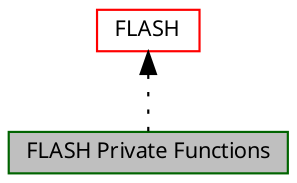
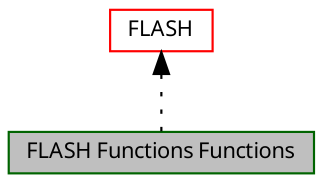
node "FLASH Private Functions": label "FLASH Private Functions" -> "FLASH Functions Functions"
